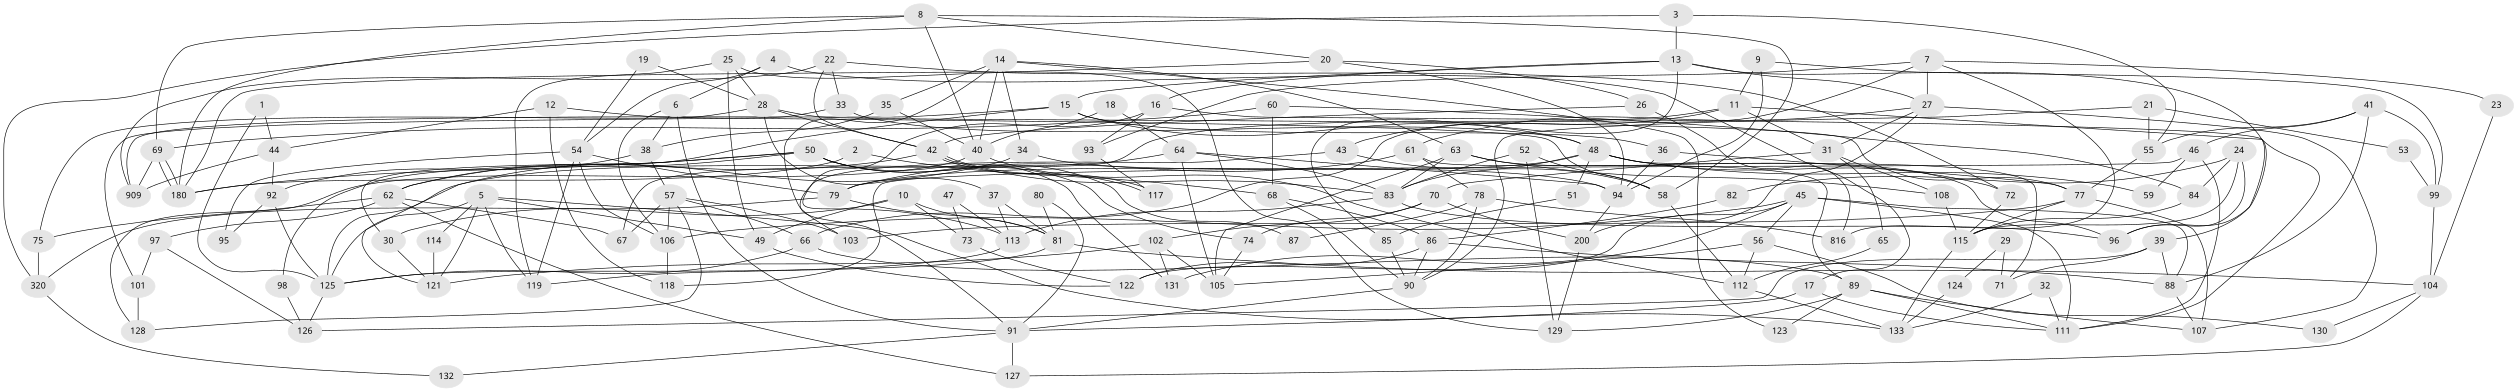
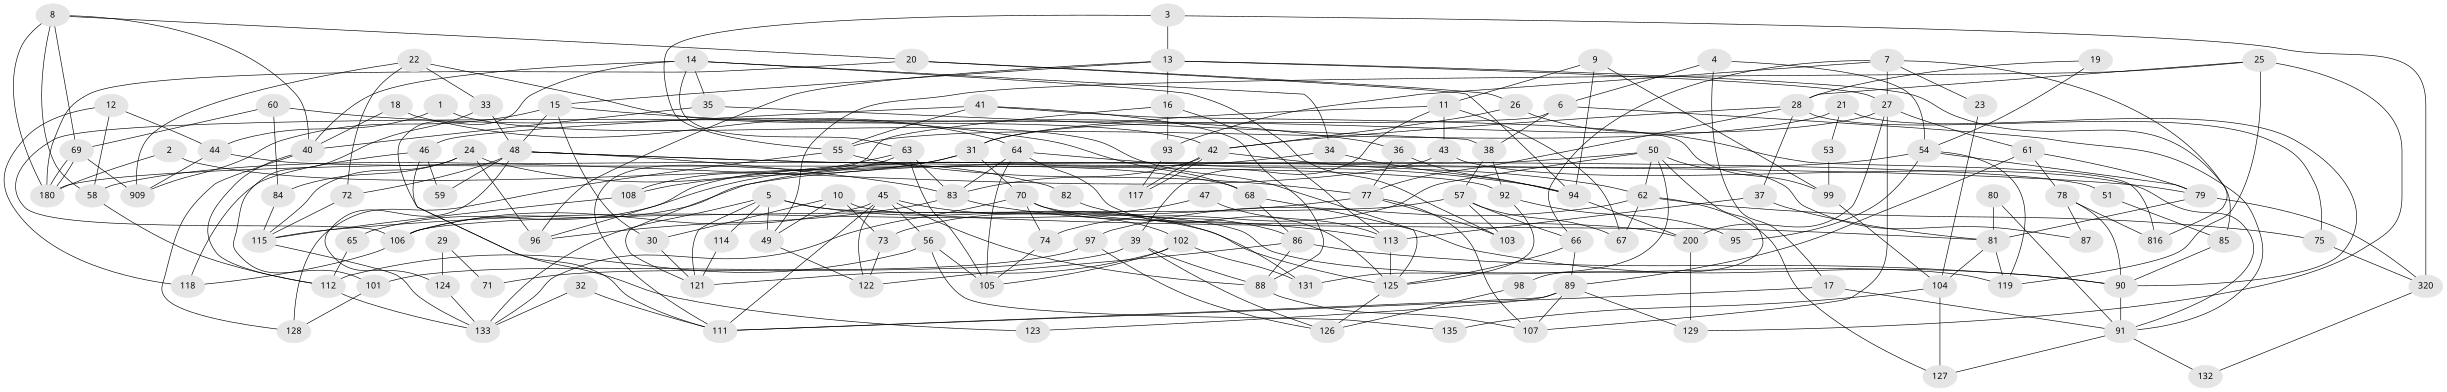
node "52": removed
edge "48" -- "71": now "48" -- "124"
edge "70" -- "133": added
edge "57" -- "128": now "55" -- "128"
node "130": label "130" -> "135"
